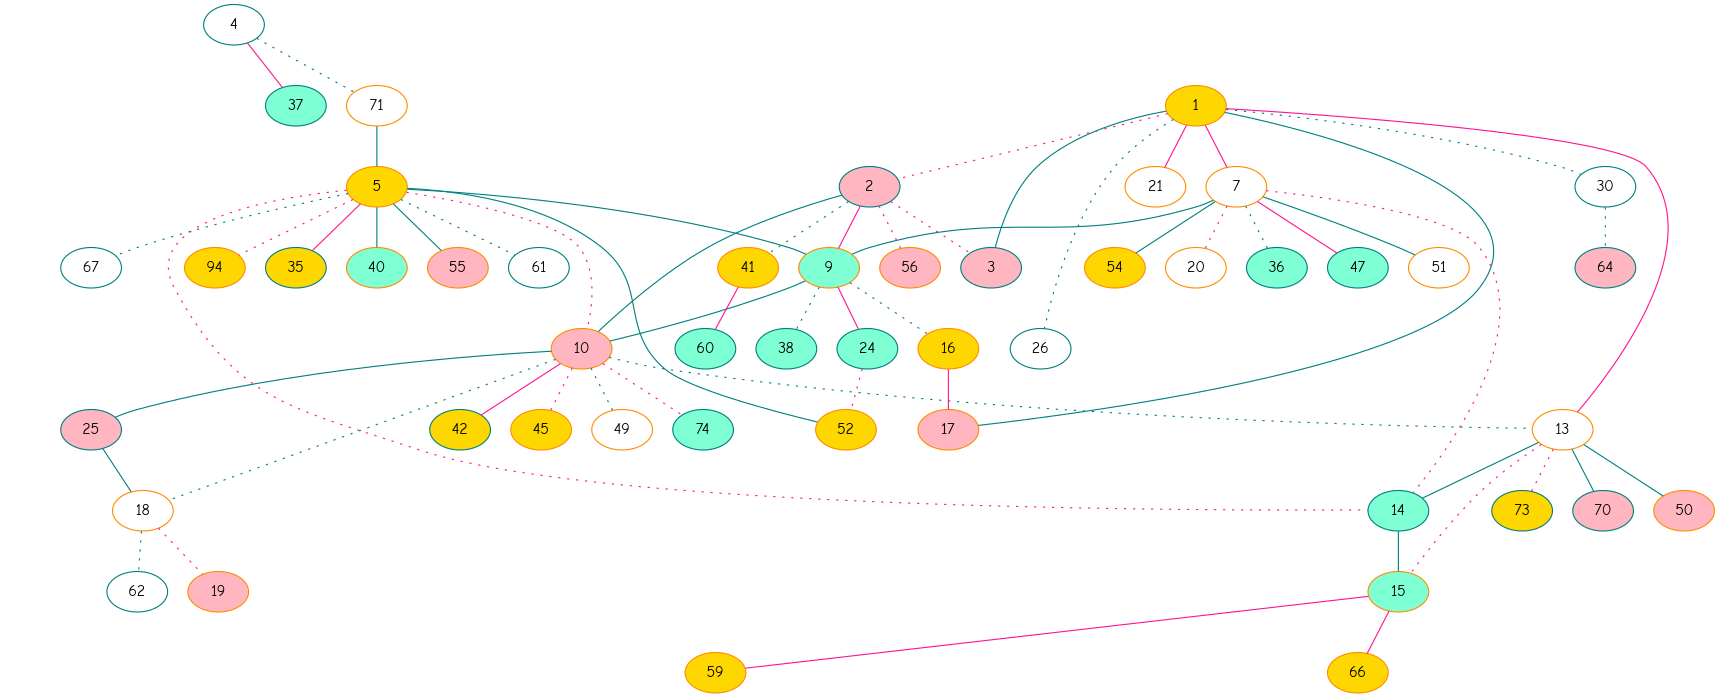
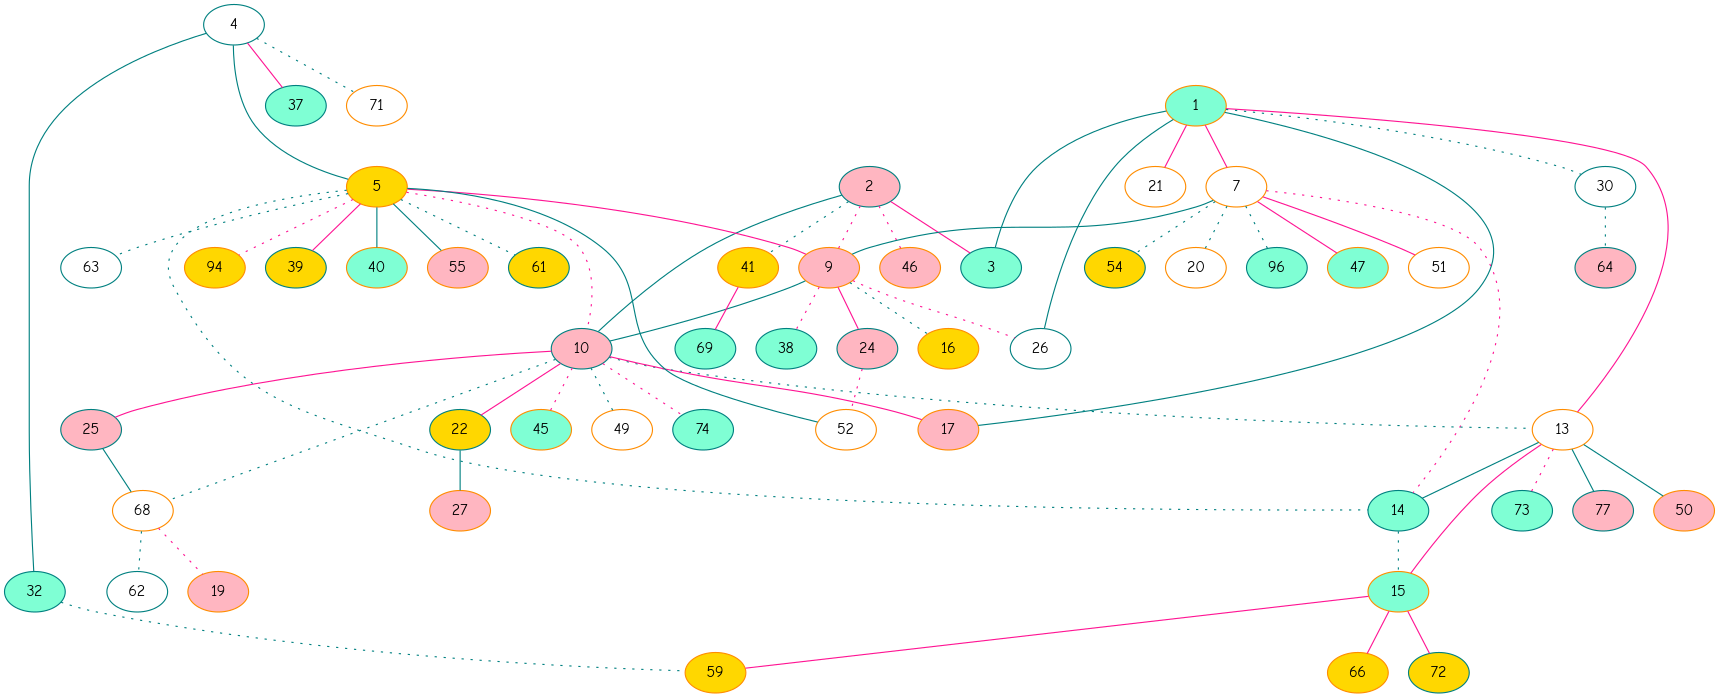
node "1": fillcolor gold -> aquamarine
edge "71" -- "5": now "4" -- "5"
edge "1" -- "2": removed
edge "5" -- "9": color teal -> deeppink
edge "1" -- "26": style dotted -> solid
edge "7" -- "51": color teal -> deeppink
edge "2" -- "3": style dotted -> solid
edge "2" -- "9": style solid -> dotted
edge "7" -- "54": style solid -> dotted
edge "7" -- "20": color deeppink -> teal
node "67": label "67" -> "63"
node "35": label "35" -> "39"
node "61": fillcolor white -> gold
node "9": fillcolor aquamarine -> lightpink
node "56": label "56" -> "46"
node "3": fillcolor lightpink -> aquamarine
node "54": color darkorange -> teal
node "36": label "36" -> "96"
node "47": color teal -> darkorange
edge "9" -- "38": color teal -> deeppink
edge "9" -- "26": added
node "10": color darkorange -> teal
node "60": label "60" -> "69"
node "24": fillcolor aquamarine -> lightpink
edge "10" -- "25": color teal -> deeppink
edge "16" -- "17": now "10" -- "17"
node "42": label "42" -> "22"
node "45": fillcolor gold -> aquamarine
node "52": fillcolor gold -> white
edge "5" -- "14": color deeppink -> teal
edge "13" -- "15": style dotted -> solid
node "18": label "18" -> "68"
node "27": added
node "73": fillcolor gold -> aquamarine
node "70": label "70" -> "77"
edge "14" -- "15": style solid -> dotted
node "32": added
node "72": added
